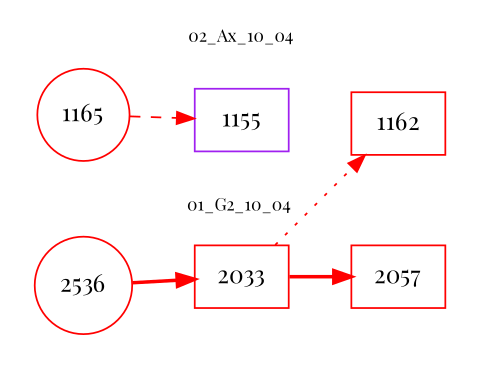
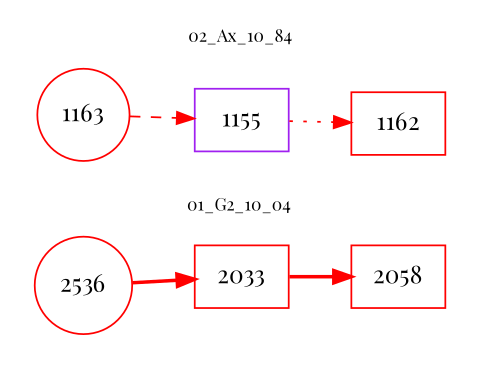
cluster "02_Ax_10_04": label "02_Ax_10_04" -> "02_Ax_10_84"
node "1165": label "1165" -> "1163"
edge "2033" -> "1162": now "1155" -> "1162"
node "2057": label "2057" -> "2058"
